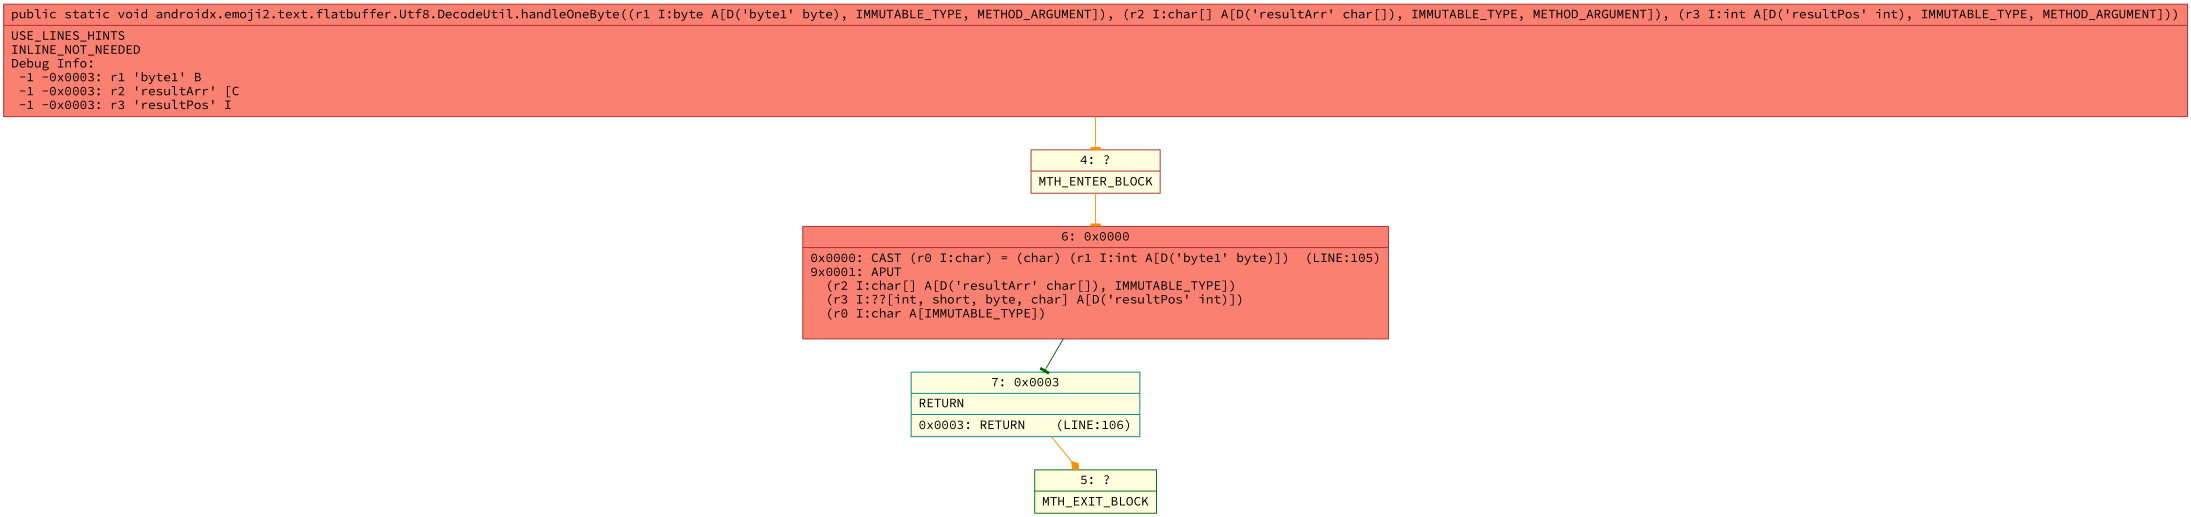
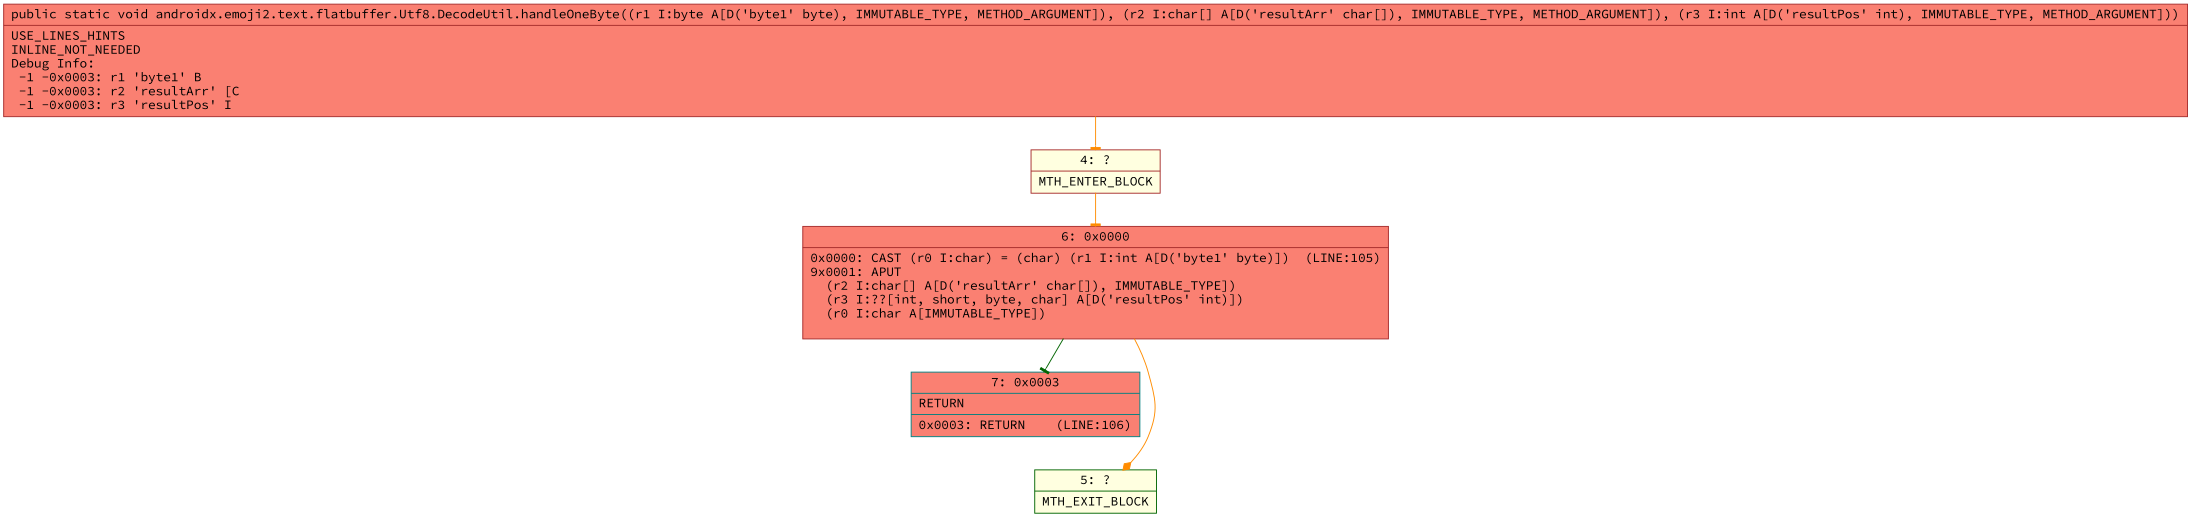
node "7: 0x0003": fillcolor lightyellow -> salmon
edge "7: 0x0003" -> "5: ?": now "6: 0x0000" -> "5: ?"
